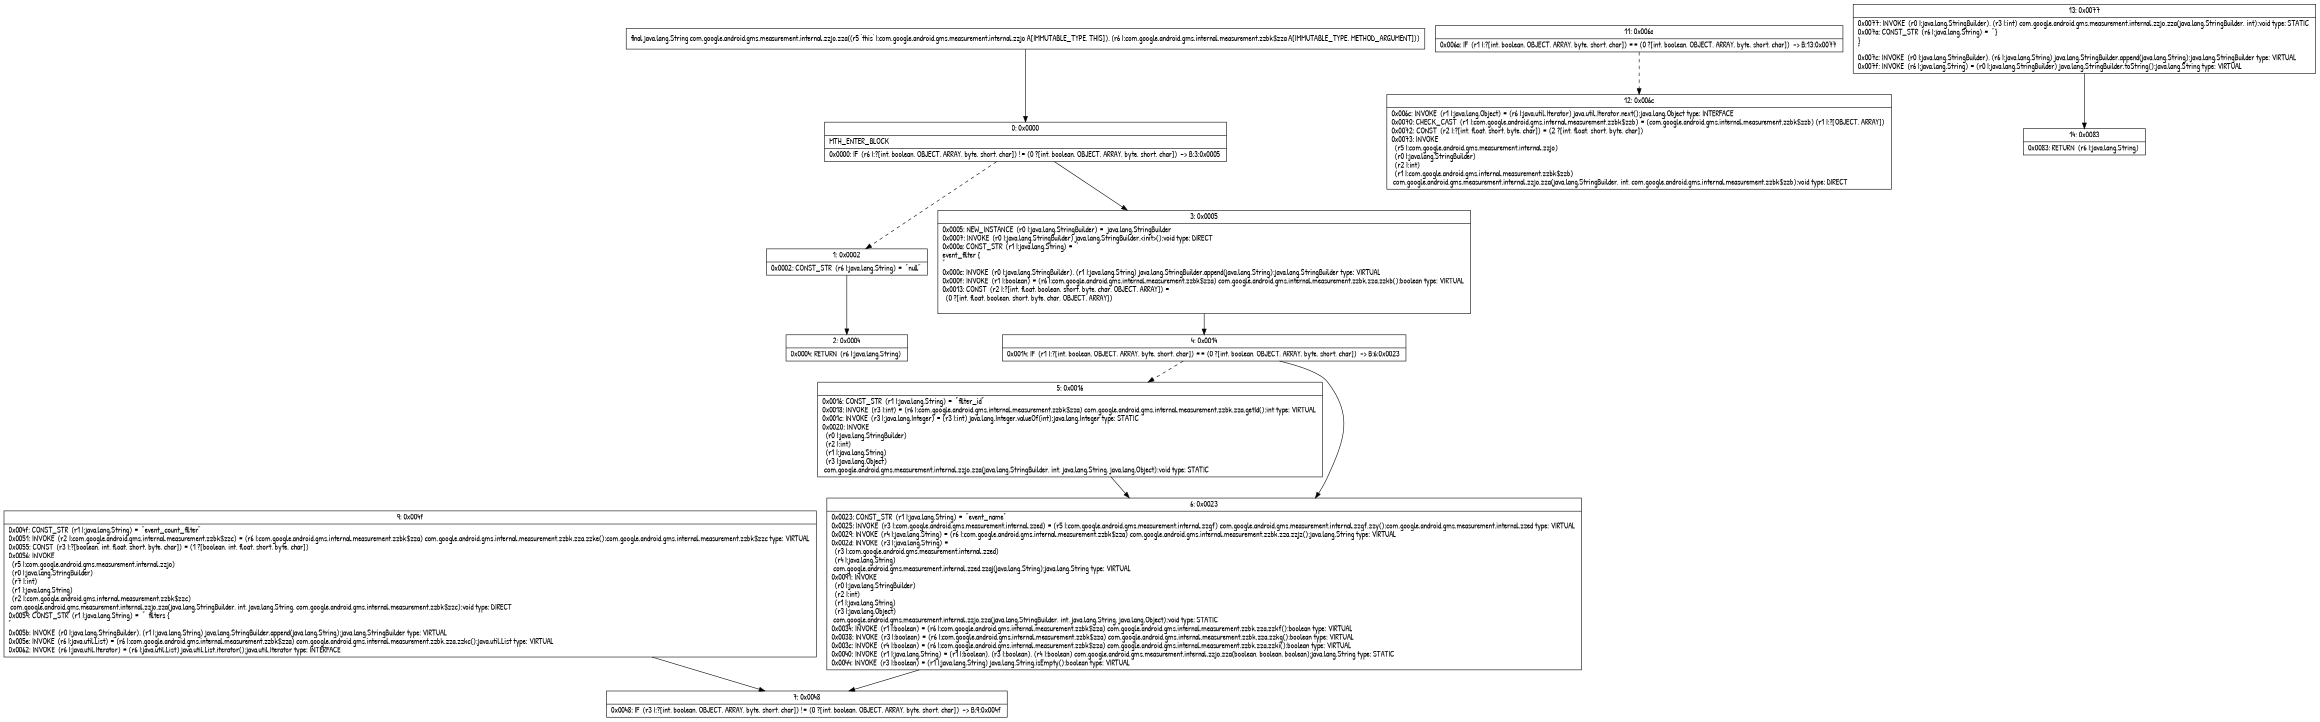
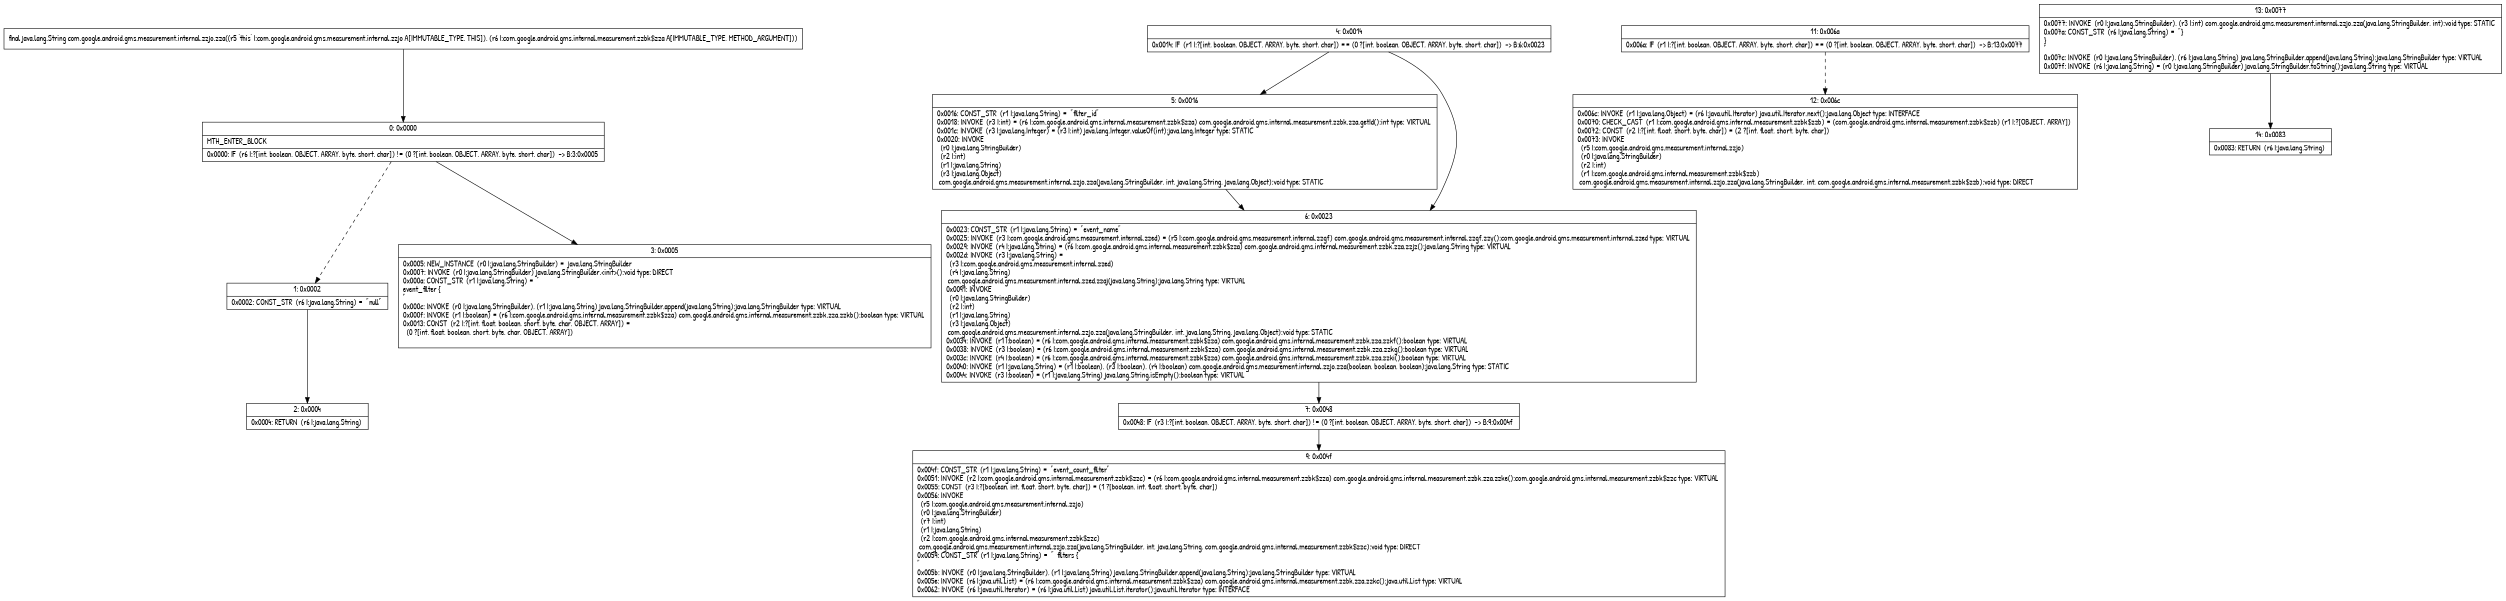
edge "3: 0x0005" -> "4: 0x0014": removed
edge "4: 0x0014" -> "5: 0x0016": style dashed -> solid
edge "9: 0x004f" -> "7: 0x0048": reversed
